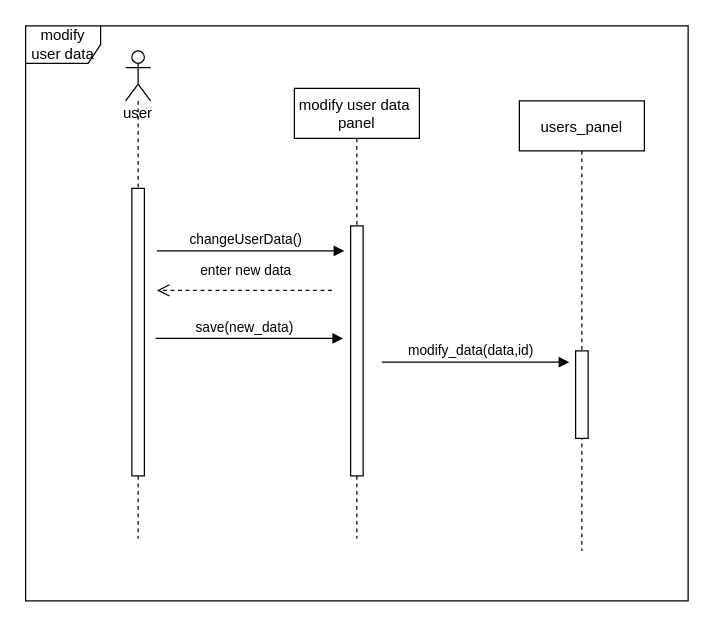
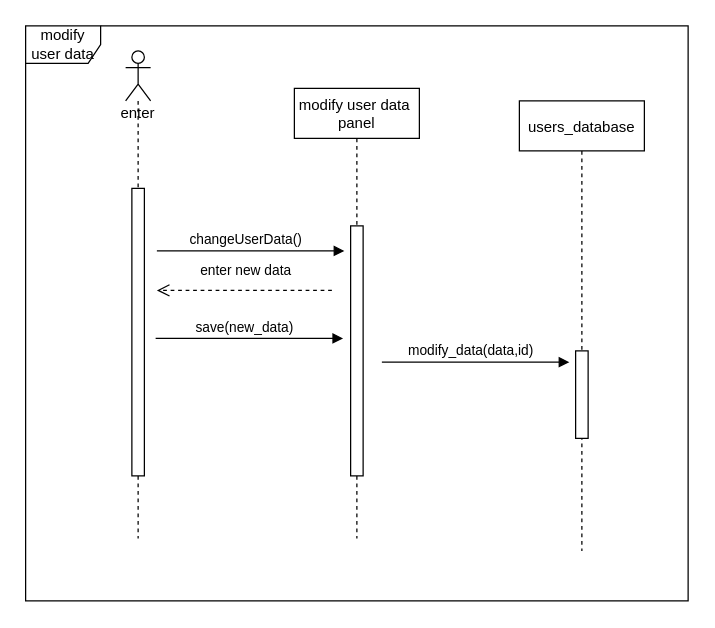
node "user": label "user" -> "enter"
node "users_panel": label "users_panel" -> "users_database"
